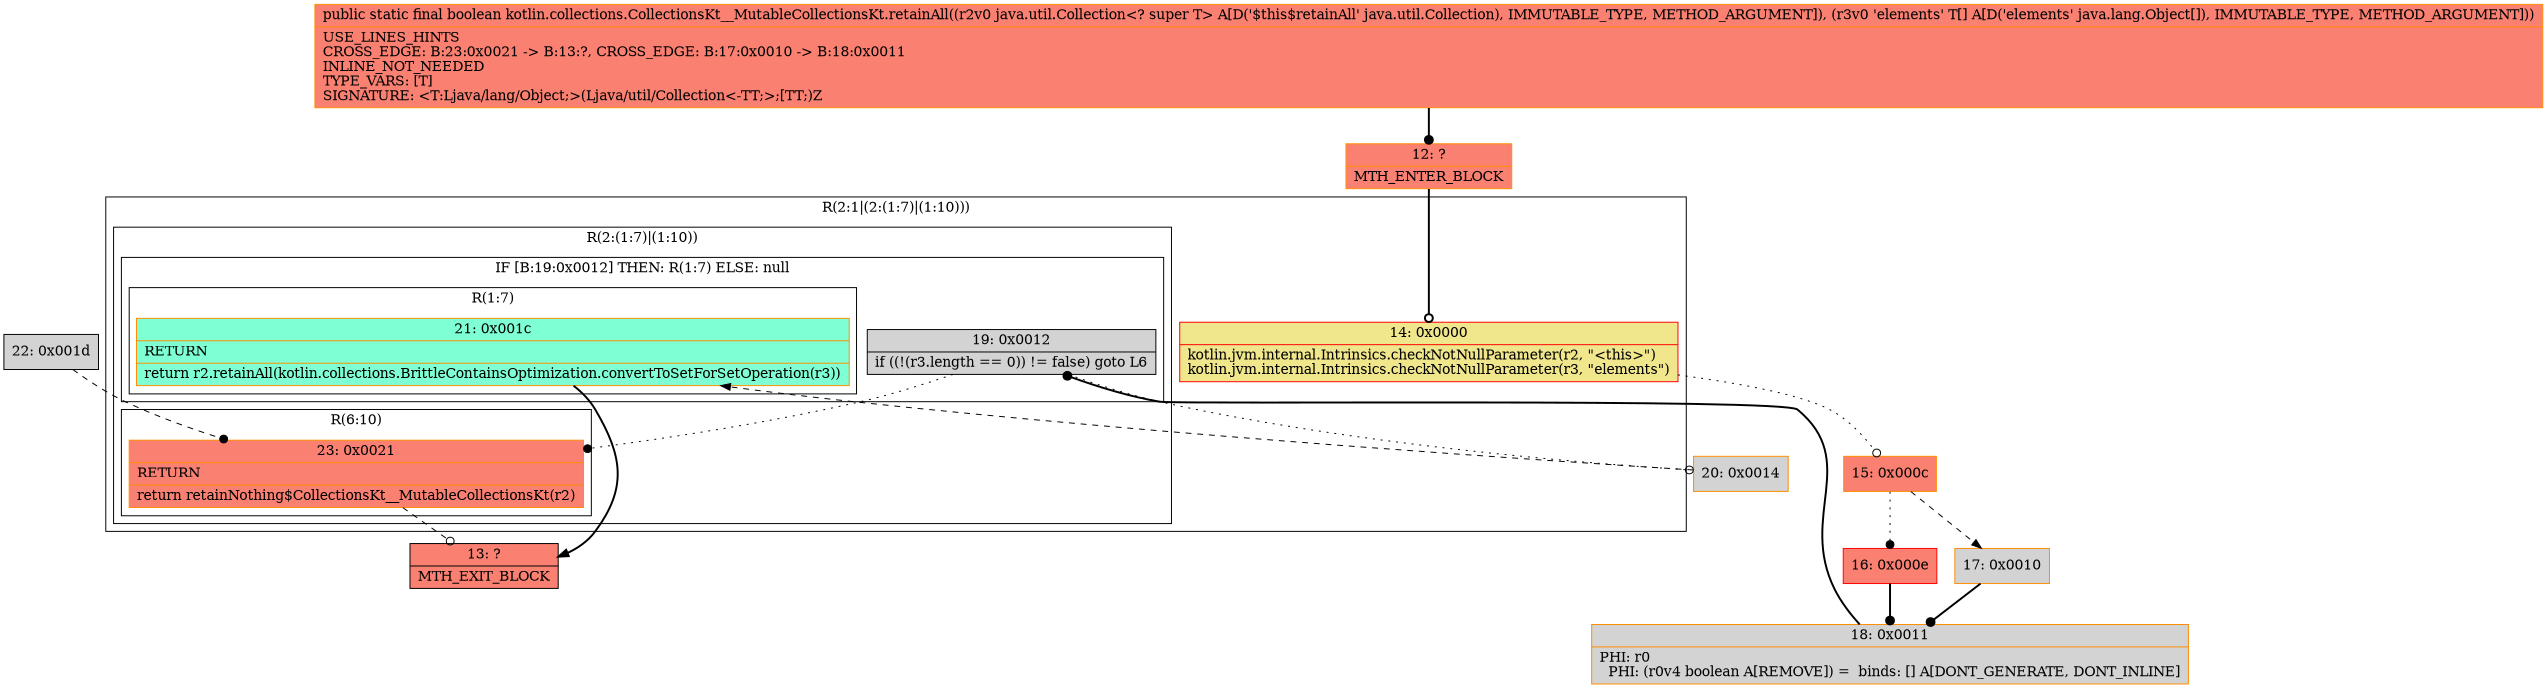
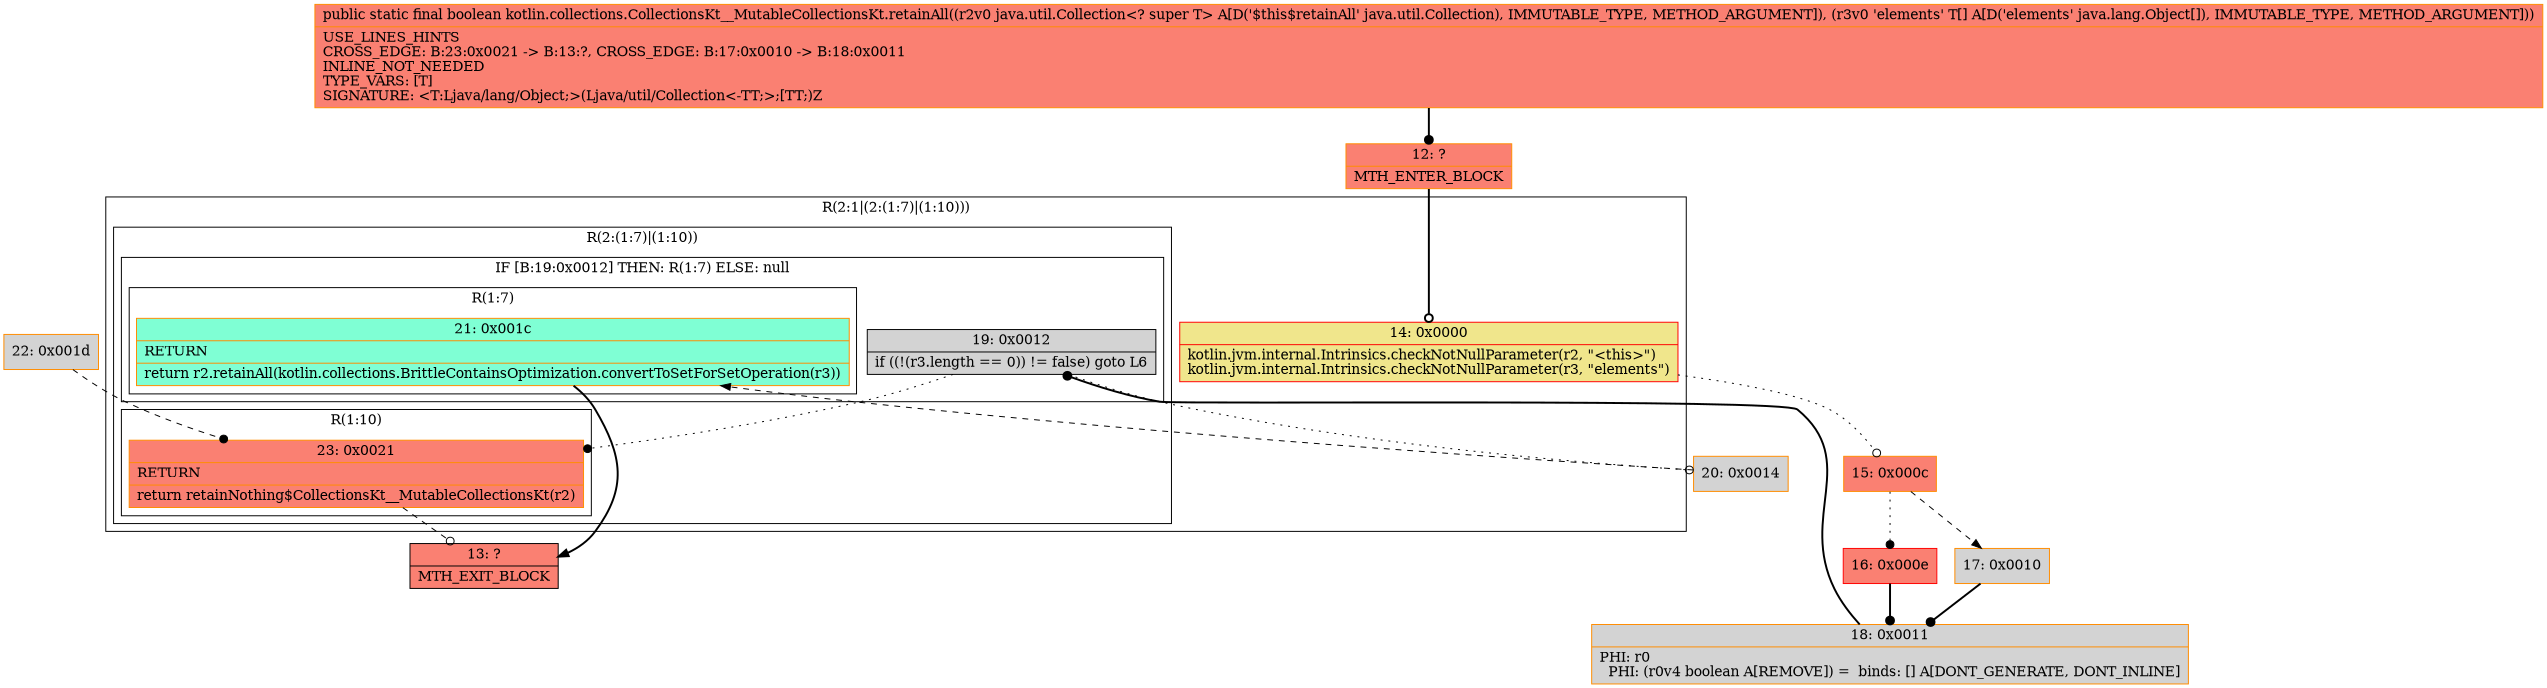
node "22: 0x001d": color black -> darkorange
cluster "R(6:10)": label "R(6:10)" -> "R(1:10)"
